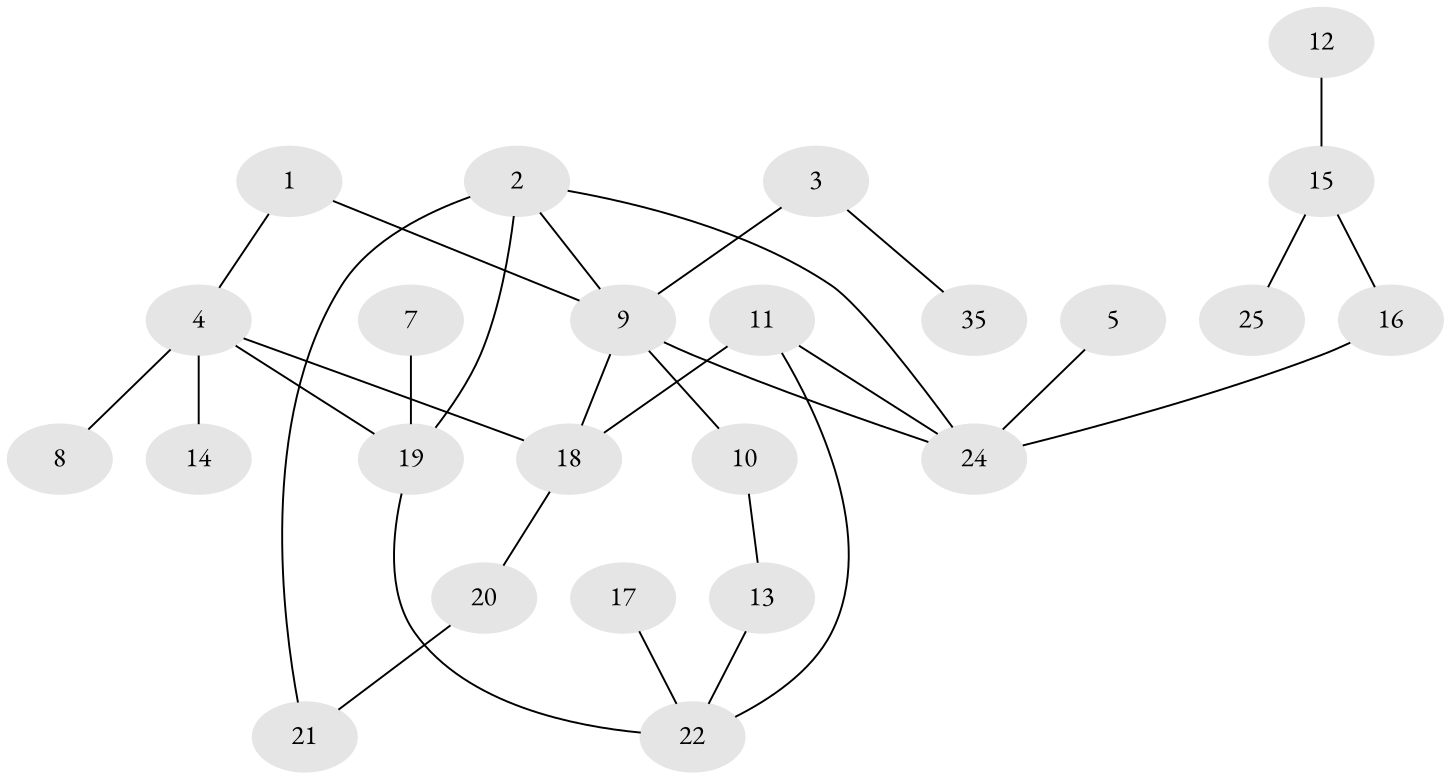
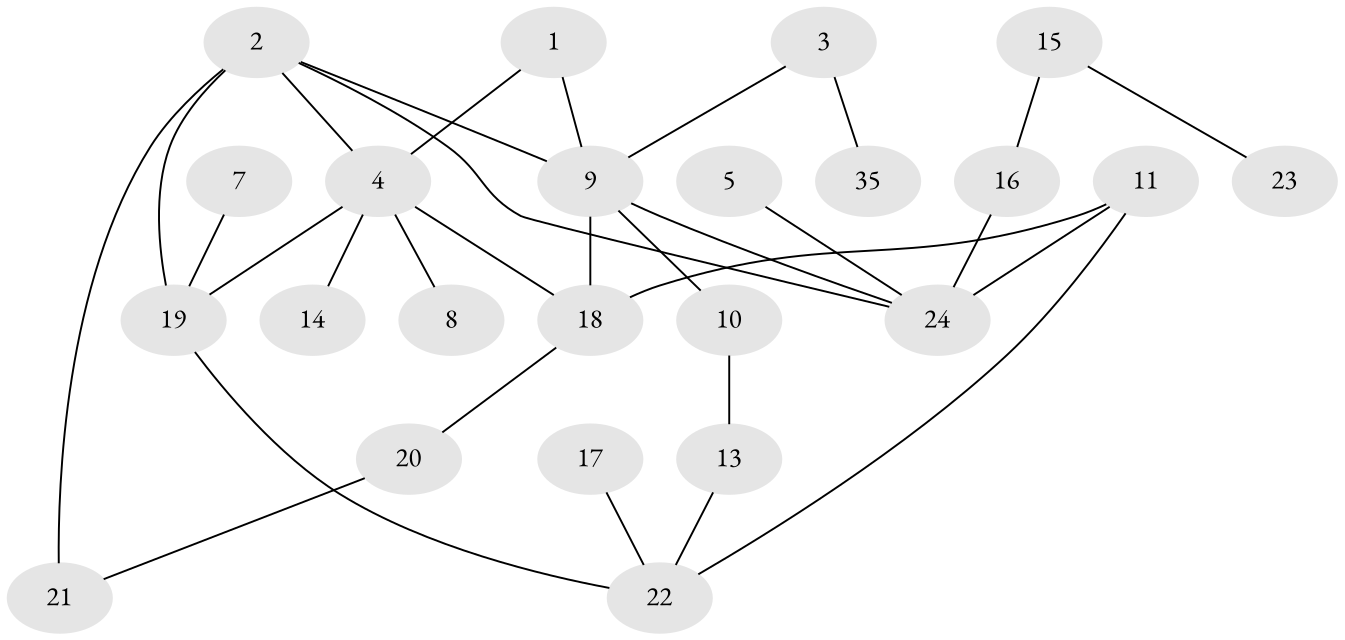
node "12": removed
edge "2" -- "4": added
node "25": label "25" -> "23"
